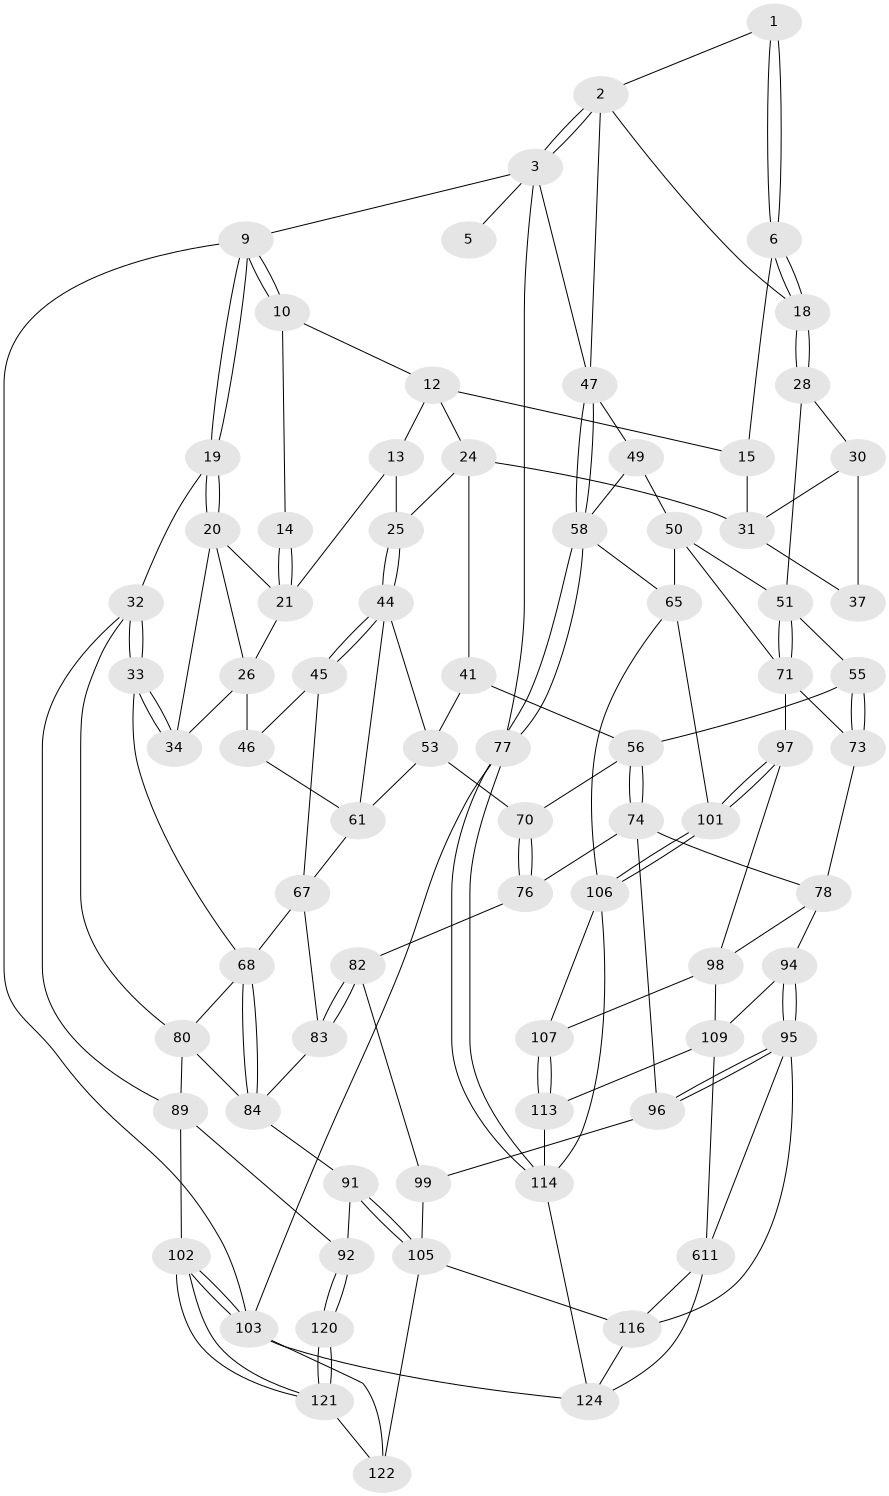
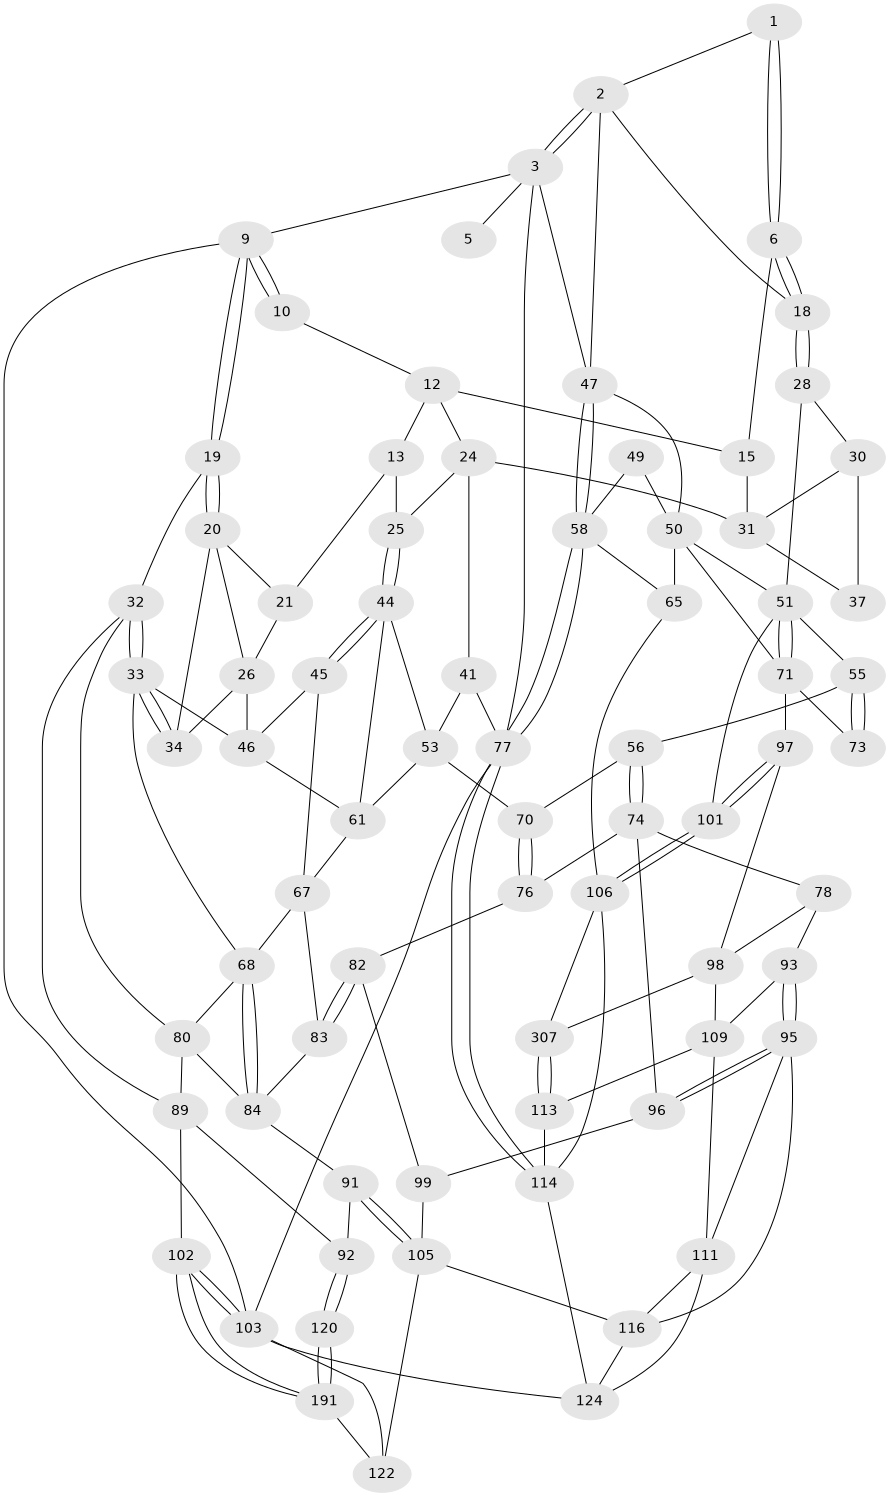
edge "47" -- "49": now "47" -- "50"
node "14": removed
edge "33" -- "46": added
edge "41" -- "56": now "41" -- "77"
edge "65" -- "101": now "51" -- "101"
edge "73" -- "78": removed
node "94": label "94" -> "93"
node "107": label "107" -> "307"
node "611": label "611" -> "111"
node "121": label "121" -> "191"
